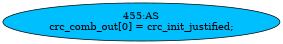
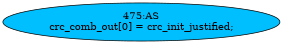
node "455:AS crc_comb_out[0] = crc_init_justified;": label "455:AS crc_comb_out[0] = crc_init_justified;" -> "475:AS crc_comb_out[0] = crc_init_justified;"
